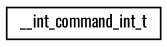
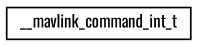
node "__int_command_int_t": label "__int_command_int_t" -> "__mavlink_command_int_t"
